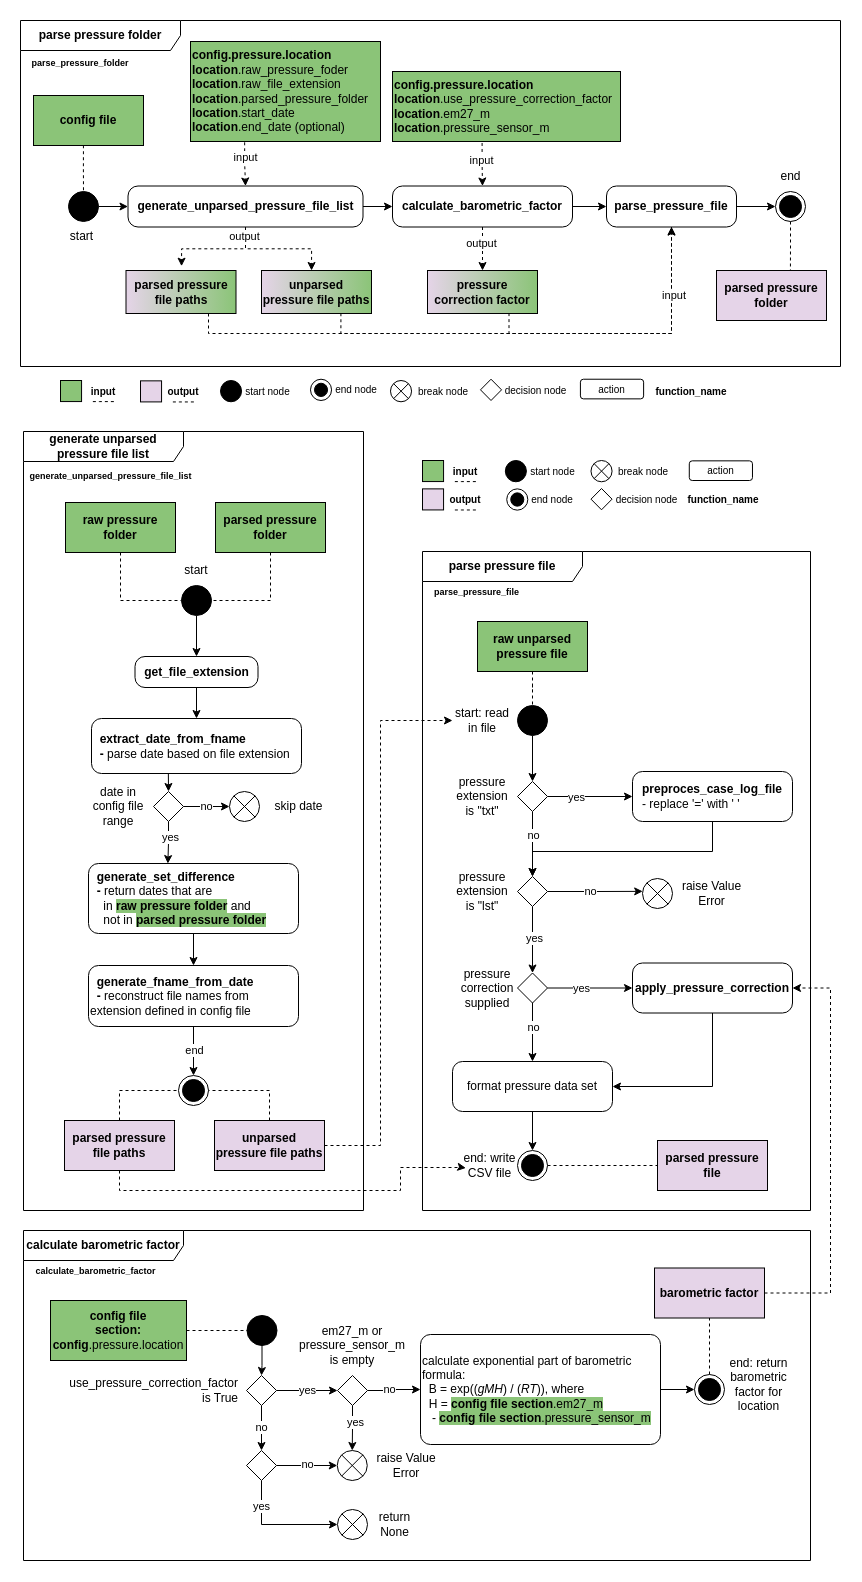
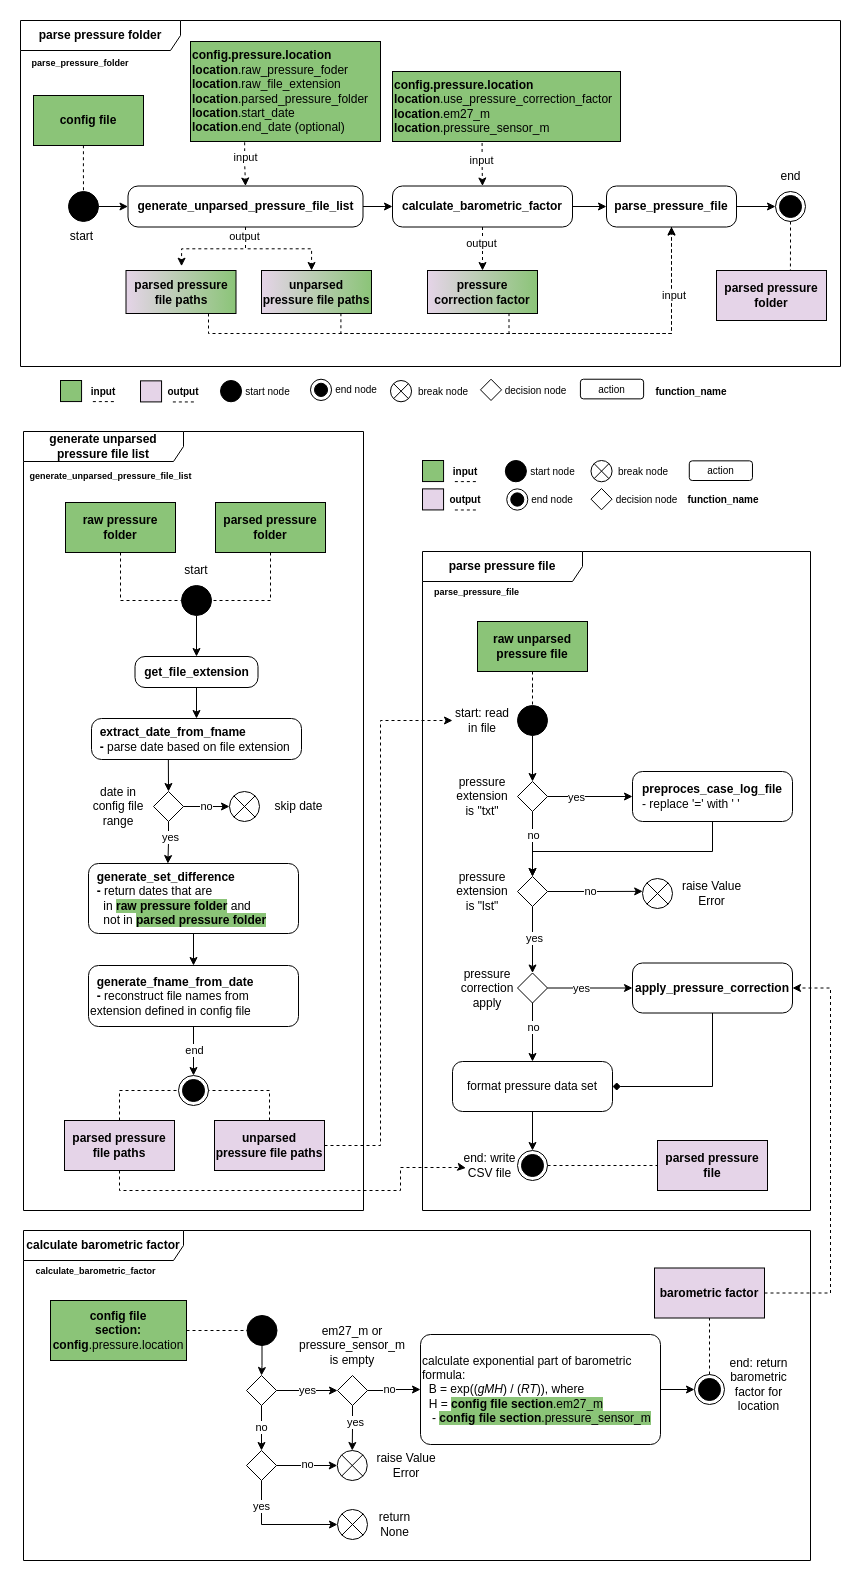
node "extract_date_from_fname - parse date based on file extension": size 210x55 -> 210x41
node "pressure correction supplied": label "pressure correction supplied" -> "pressure correction apply"
edge "apply_pressure_correction" -> "format pressure data set": arrowhead classic -> diamond
node "use_pressure_correction_factor is True": removed
